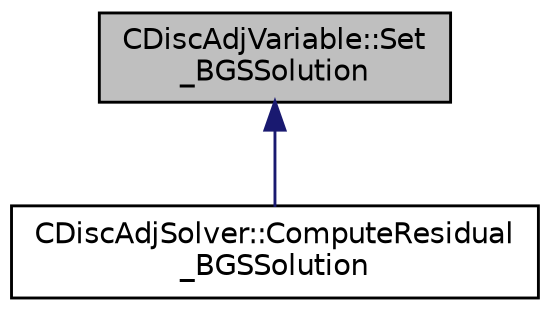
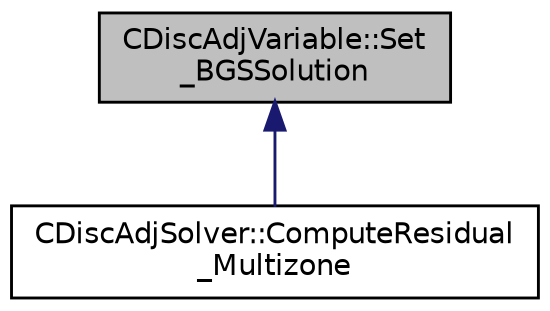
node "CDiscAdjSolver::ComputeResidual _BGSSolution": label "CDiscAdjSolver::ComputeResidual _BGSSolution" -> "CDiscAdjSolver::ComputeResidual _Multizone"
